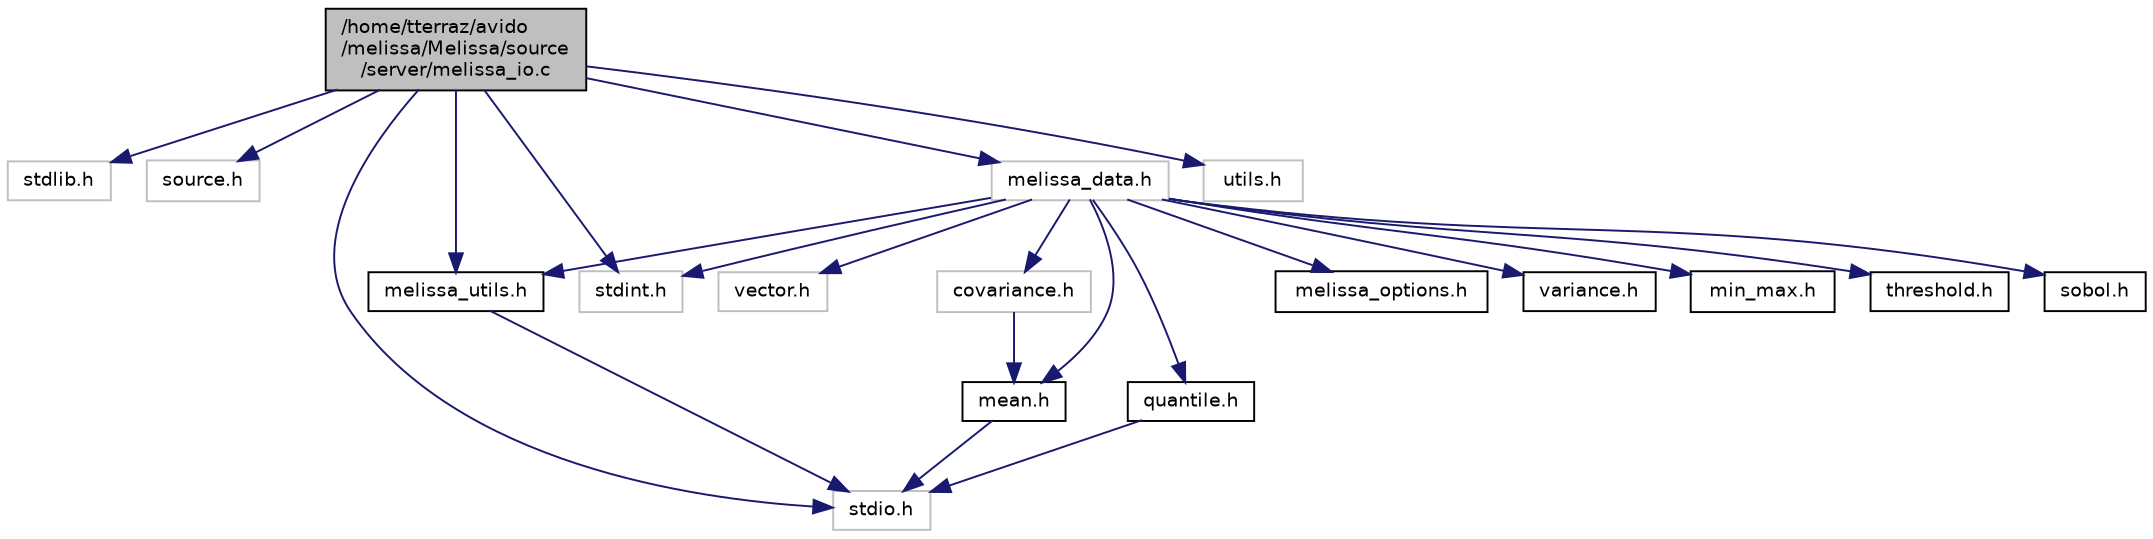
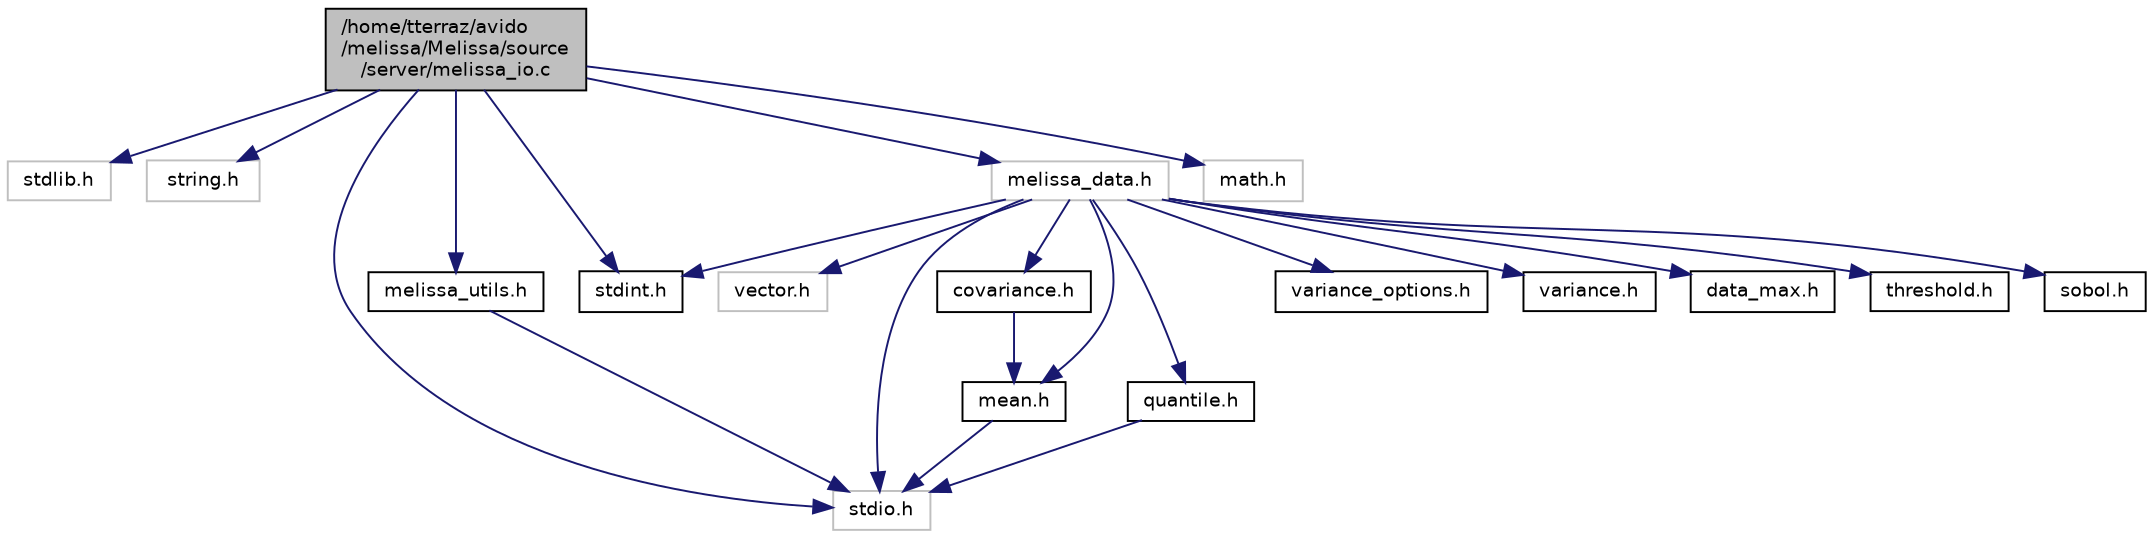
node "source.h": label "source.h" -> "string.h"
node "utils.h": label "utils.h" -> "math.h"
edge "melissa_data.h" -> "melissa_utils.h": now "melissa_data.h" -> "stdio.h"
node "stdint.h": color grey75 -> black
node "covariance.h": color grey75 -> black
node "melissa_options.h": label "melissa_options.h" -> "variance_options.h"
node "min_max.h": label "min_max.h" -> "data_max.h"
